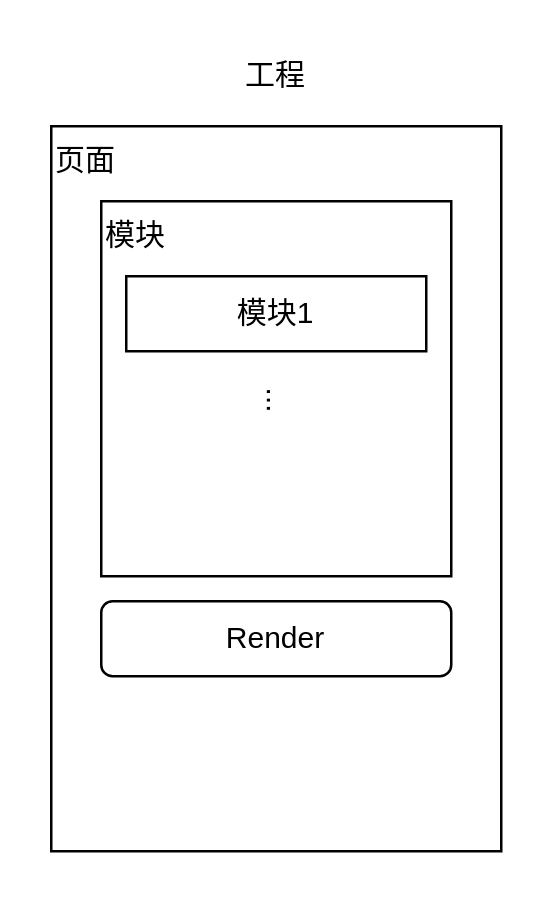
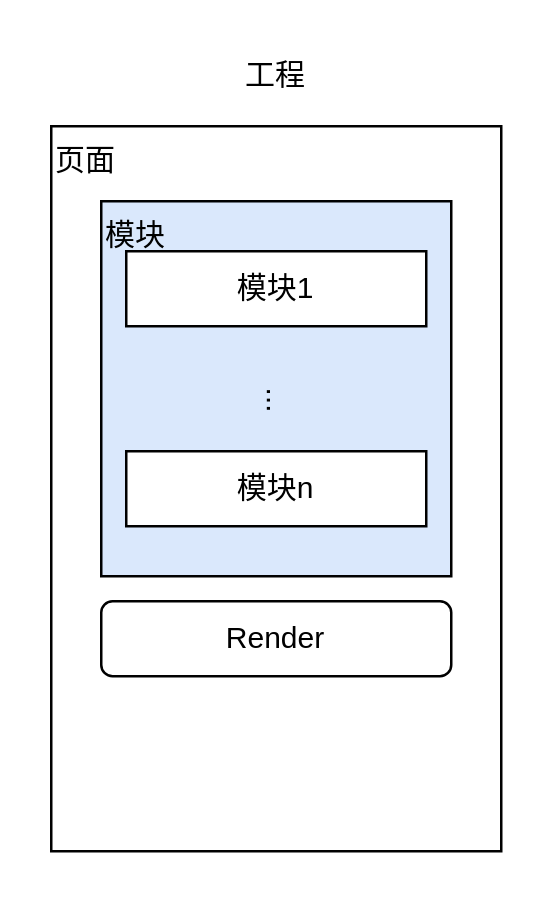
node "模块1": moved (276, 314) -> (276, 289)
node "模块": fillcolor #ffffff -> #dae8fc
node "模块n": added
